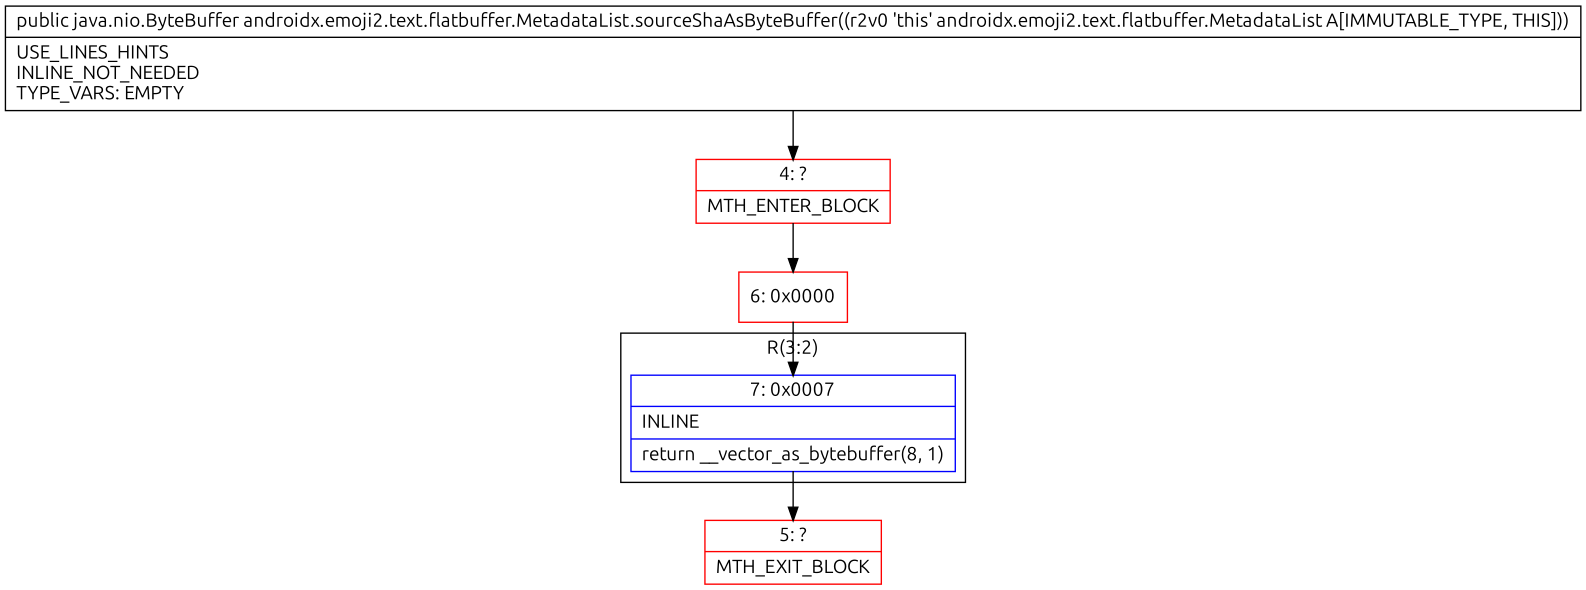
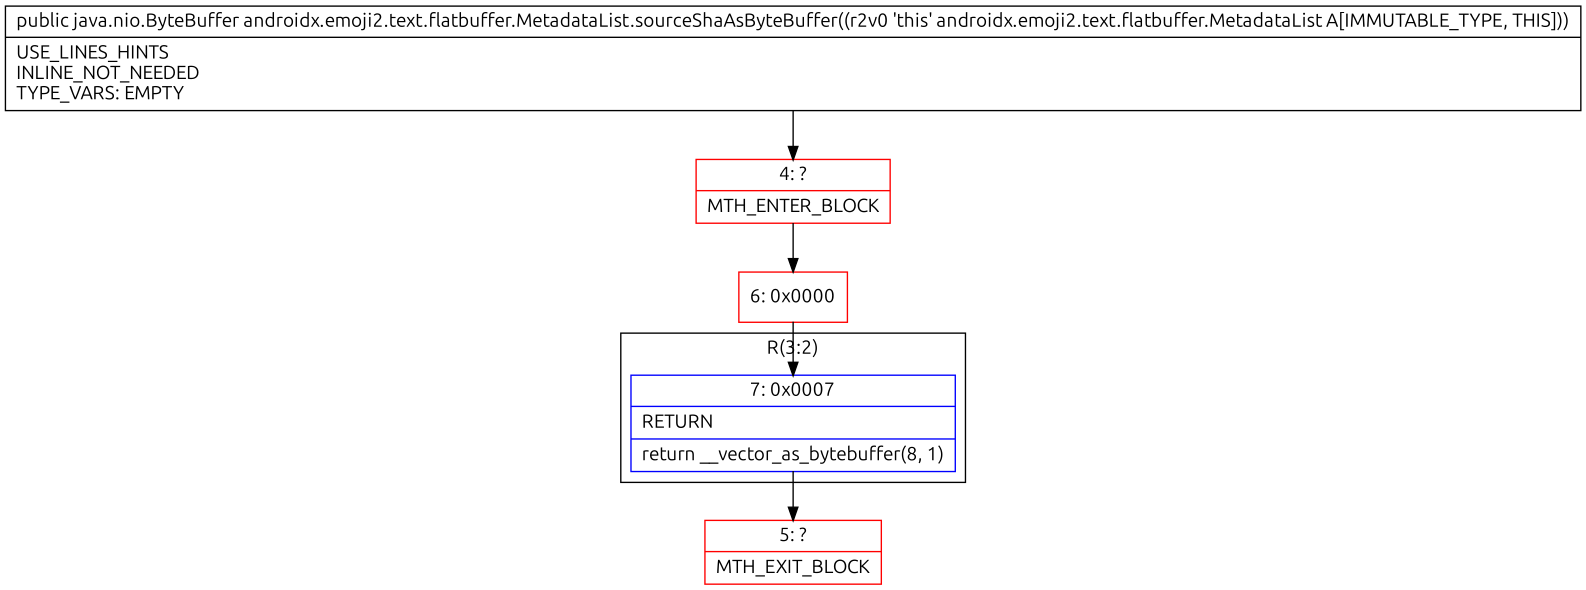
node "7: 0x0007": text "INLINE" -> "RETURN"
